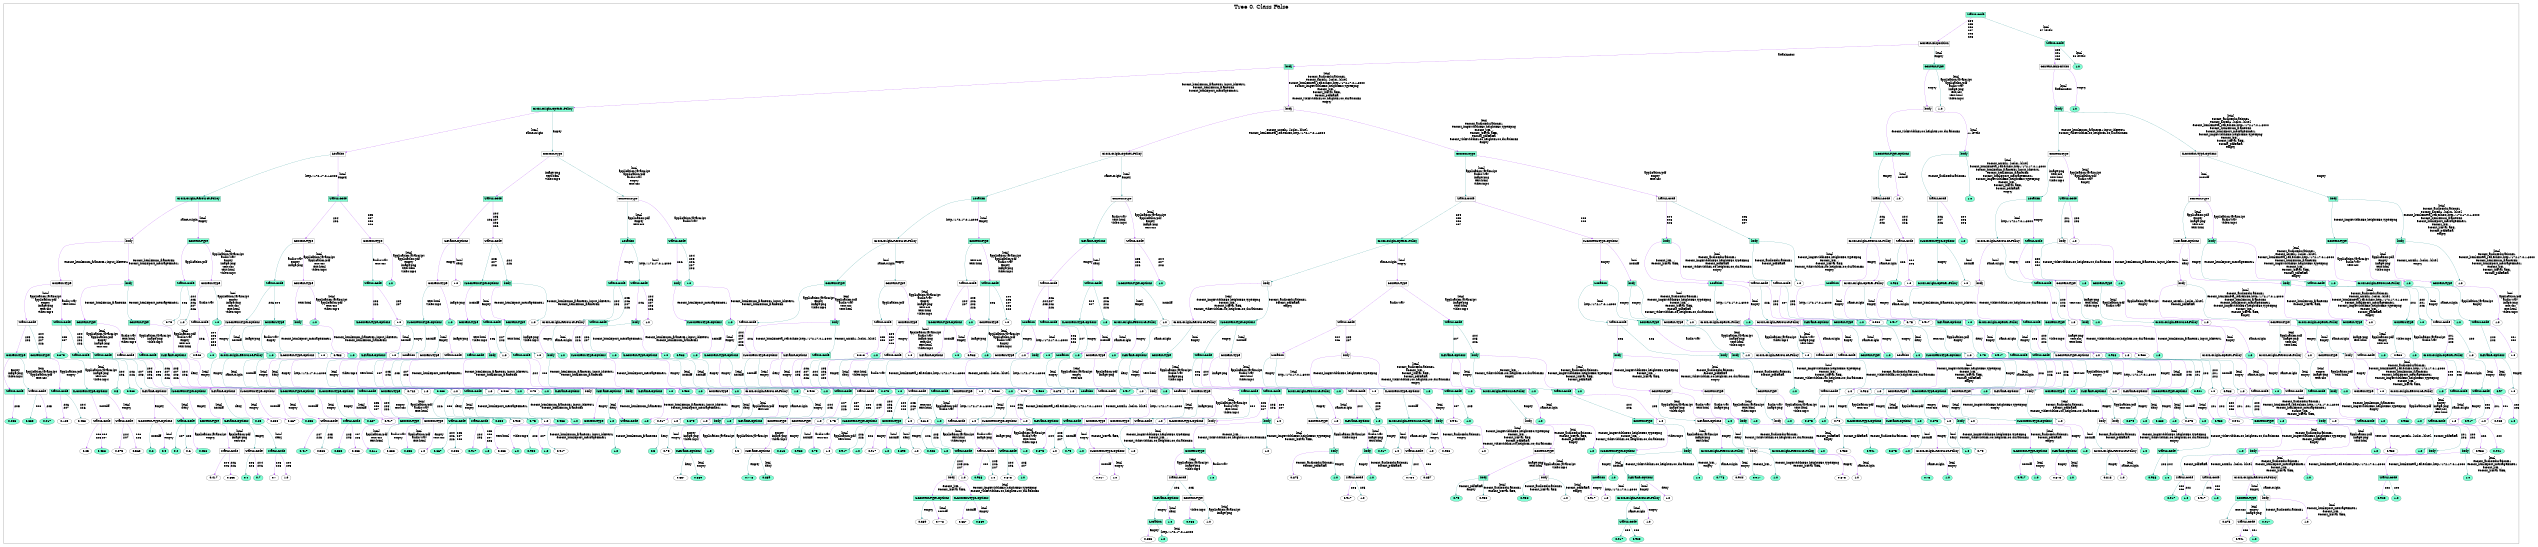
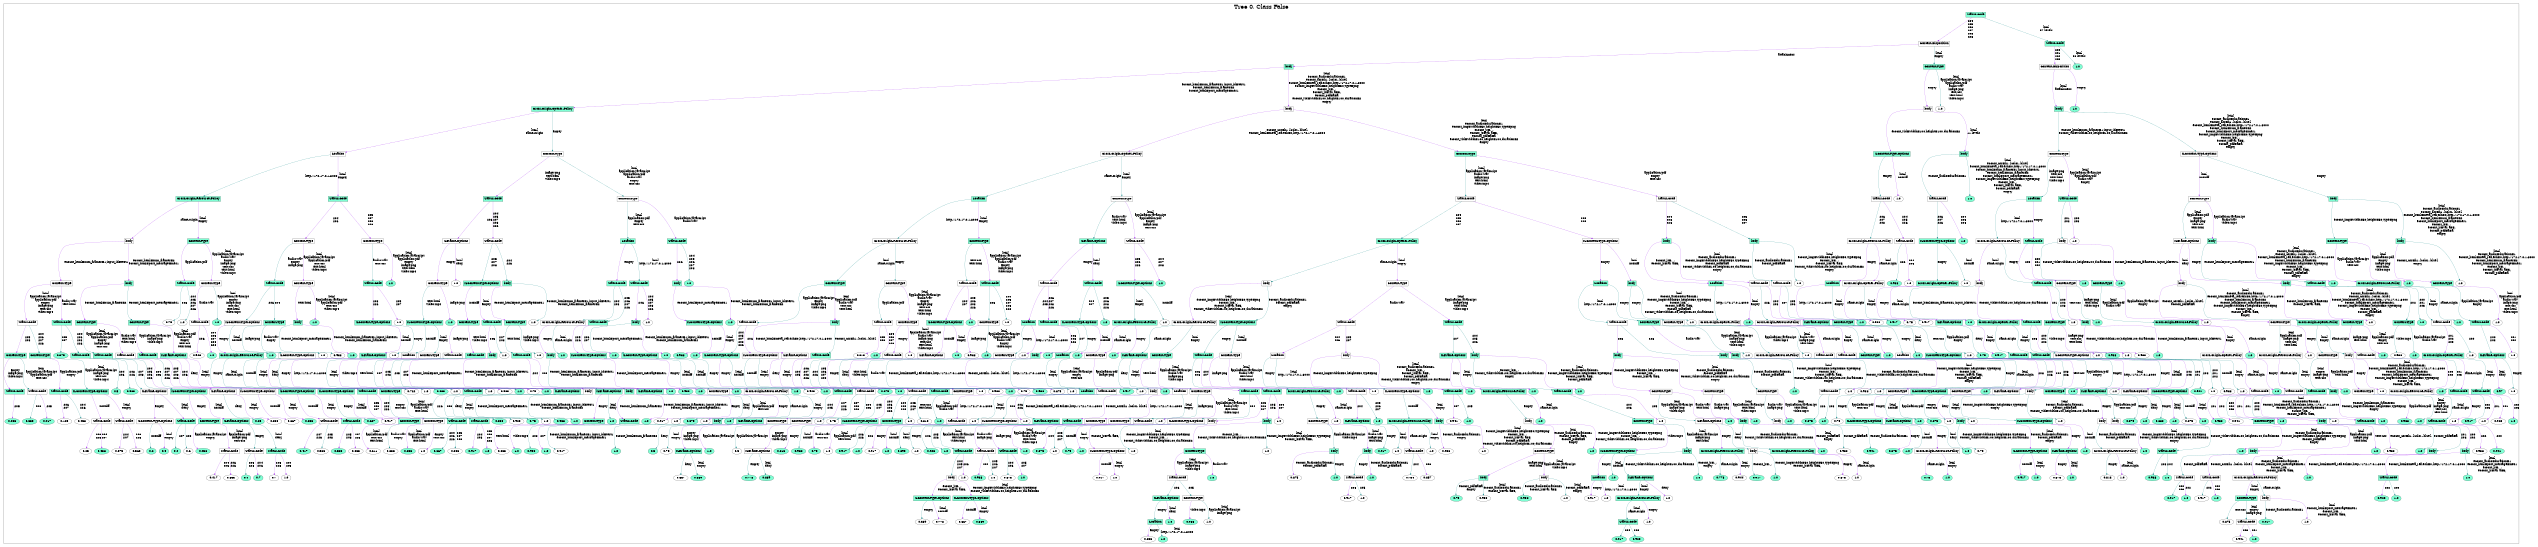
node "0.611": fillcolor aquamarine -> white
